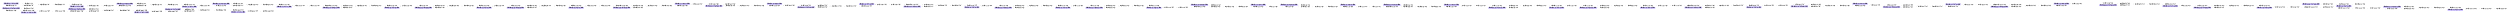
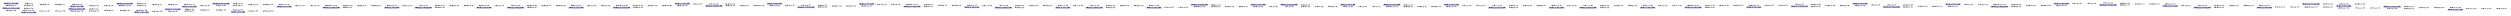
node "relu <shape:{ 1, 64, 64, 256, }> [id:1082]": added
